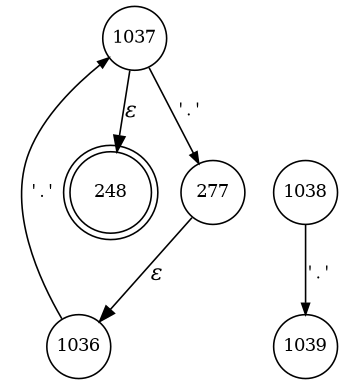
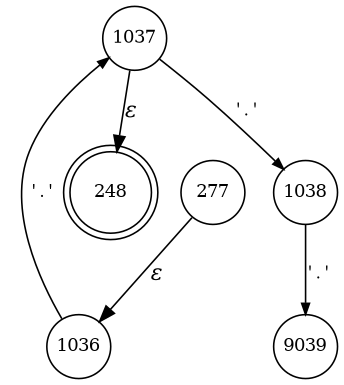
edge "1037" -> "277": now "1037" -> "1038"
node "1039": label "1039" -> "9039"
